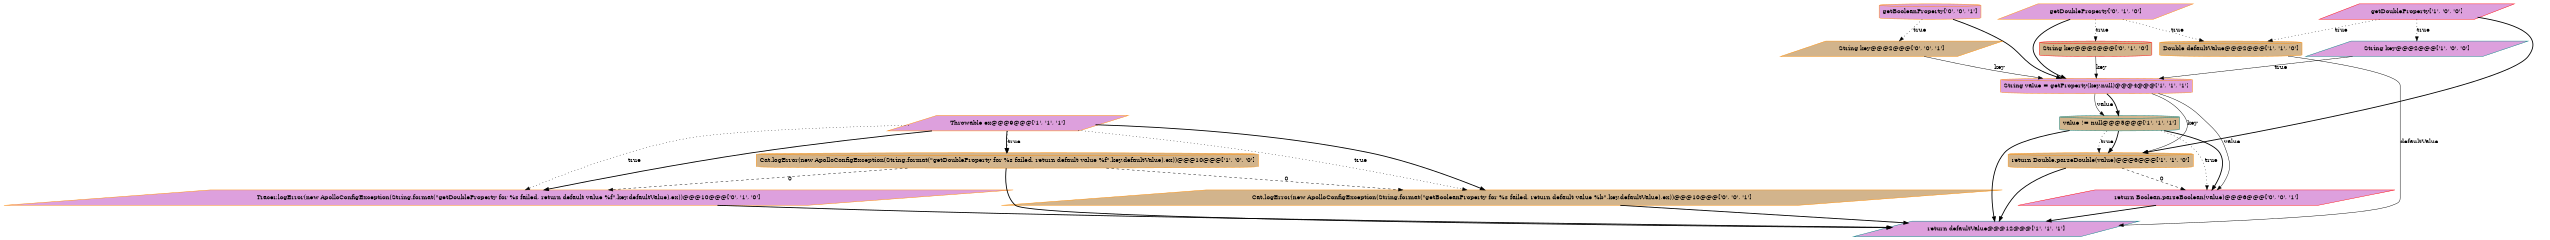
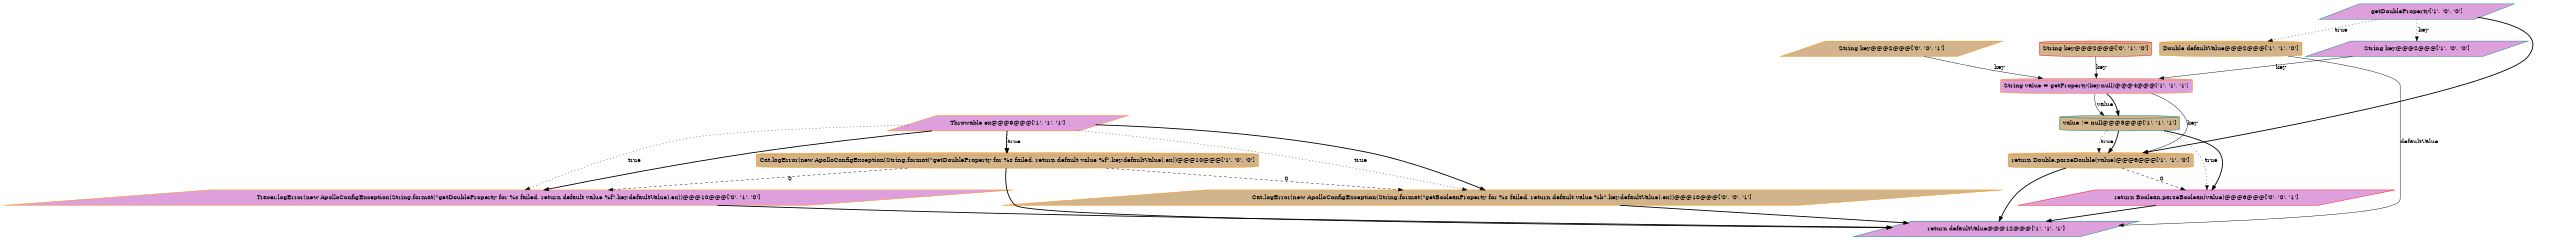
node "getBooleanProperty['0', '0', '1']": removed
node "getDoubleProperty['0', '1', '0']": removed
node "getDoubleProperty['1', '0', '0']": color red -> teal
edge "getDoubleProperty['1', '0', '0']" -> "String key@@@2@@@['1', '0', '0']": label "true" -> "key"
edge "String key@@@2@@@['1', '0', '0']" -> "String value = getProperty(key,null)@@@4@@@['1', '1', '1']": label "true" -> "key"
edge "String value = getProperty(key,null)@@@4@@@['1', '1', '1']" -> "return Boolean.parseBoolean(value)@@@6@@@['0', '0', '1']": removed, label "value"
edge "value != null@@@5@@@['1', '1', '1']" -> "return defaultValue@@@12@@@['1', '1', '1']": removed
